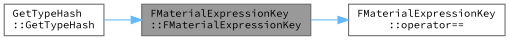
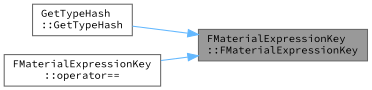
edge "FMaterialExpressionKey ::FMaterialExpressionKey" -> "FMaterialExpressionKey ::operator==": reversed
